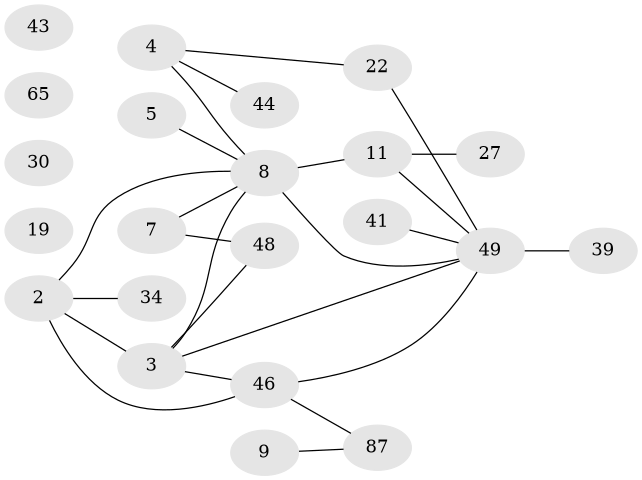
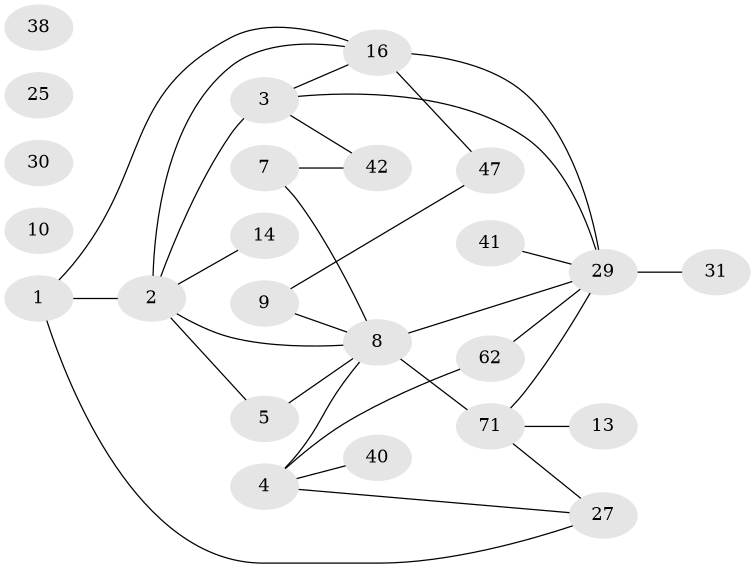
node "43": removed
node "38": added
node "22": label "22" -> "62"
node "65": label "65" -> "25"
node "44": label "44" -> "40"
node "11": label "11" -> "71"
node "19": label "19" -> "10"
node "48": label "48" -> "42"
node "49": label "49" -> "29"
node "39": label "39" -> "31"
edge "8" -- "3": now "8" -- "9"
node "1": added
node "34": label "34" -> "14"
edge "2" -- "5": added
node "46": label "46" -> "16"
node "13": added
node "87": label "87" -> "47"
edge "4" -- "27": added
